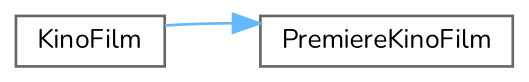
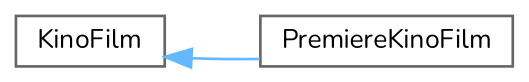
edge "KinoFilm" -> "PremiereKinoFilm": reversed
